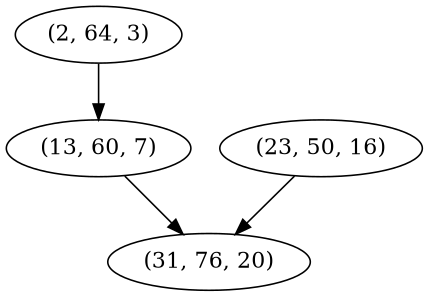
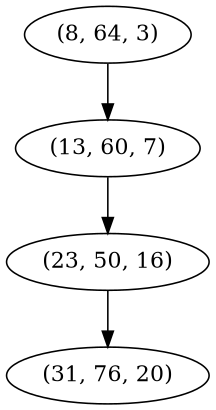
node "(2, 64, 3)": label "(2, 64, 3)" -> "(8, 64, 3)"
edge "(13, 60, 7)" -> "(31, 76, 20)": now "(13, 60, 7)" -> "(23, 50, 16)"
